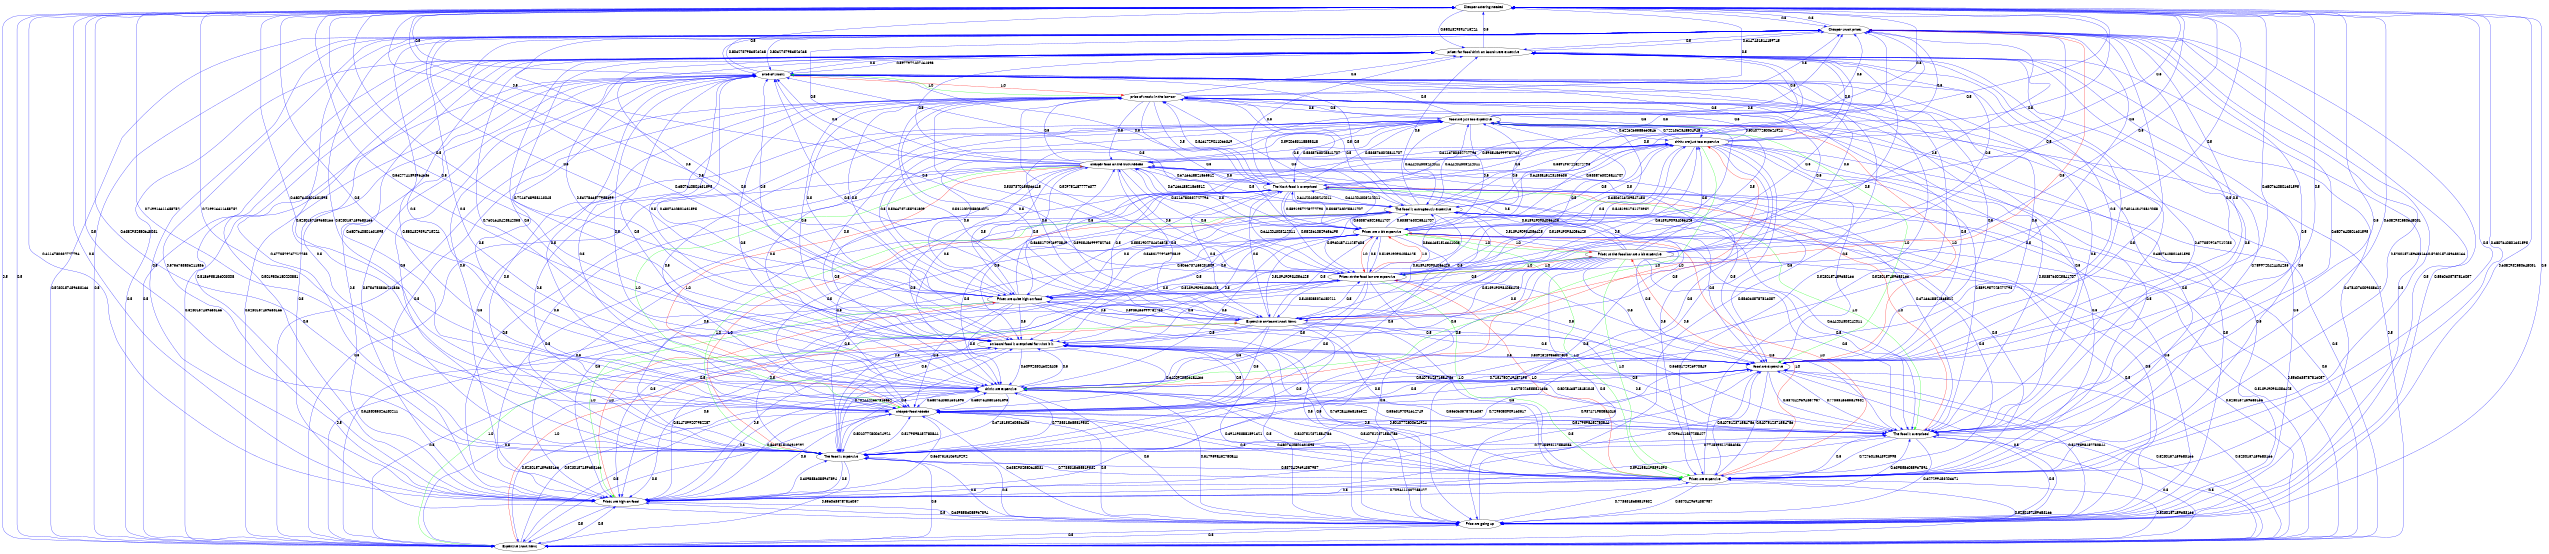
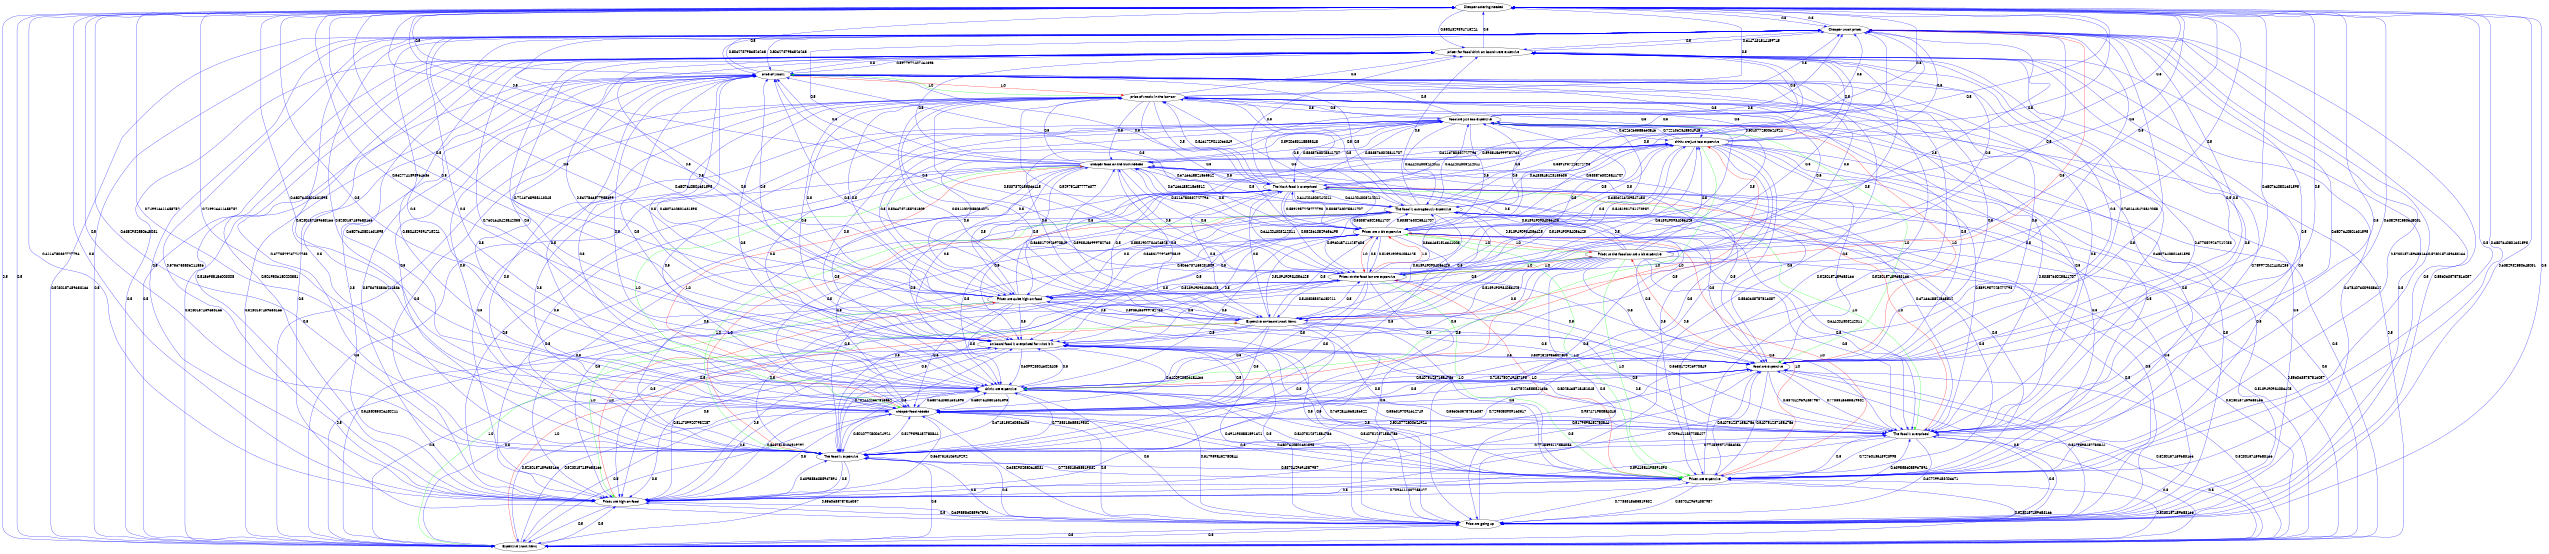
edge "The food Is expensive" -> "The food is overpriced": label "0.7745393112586056" -> "0.7745393712586056"
